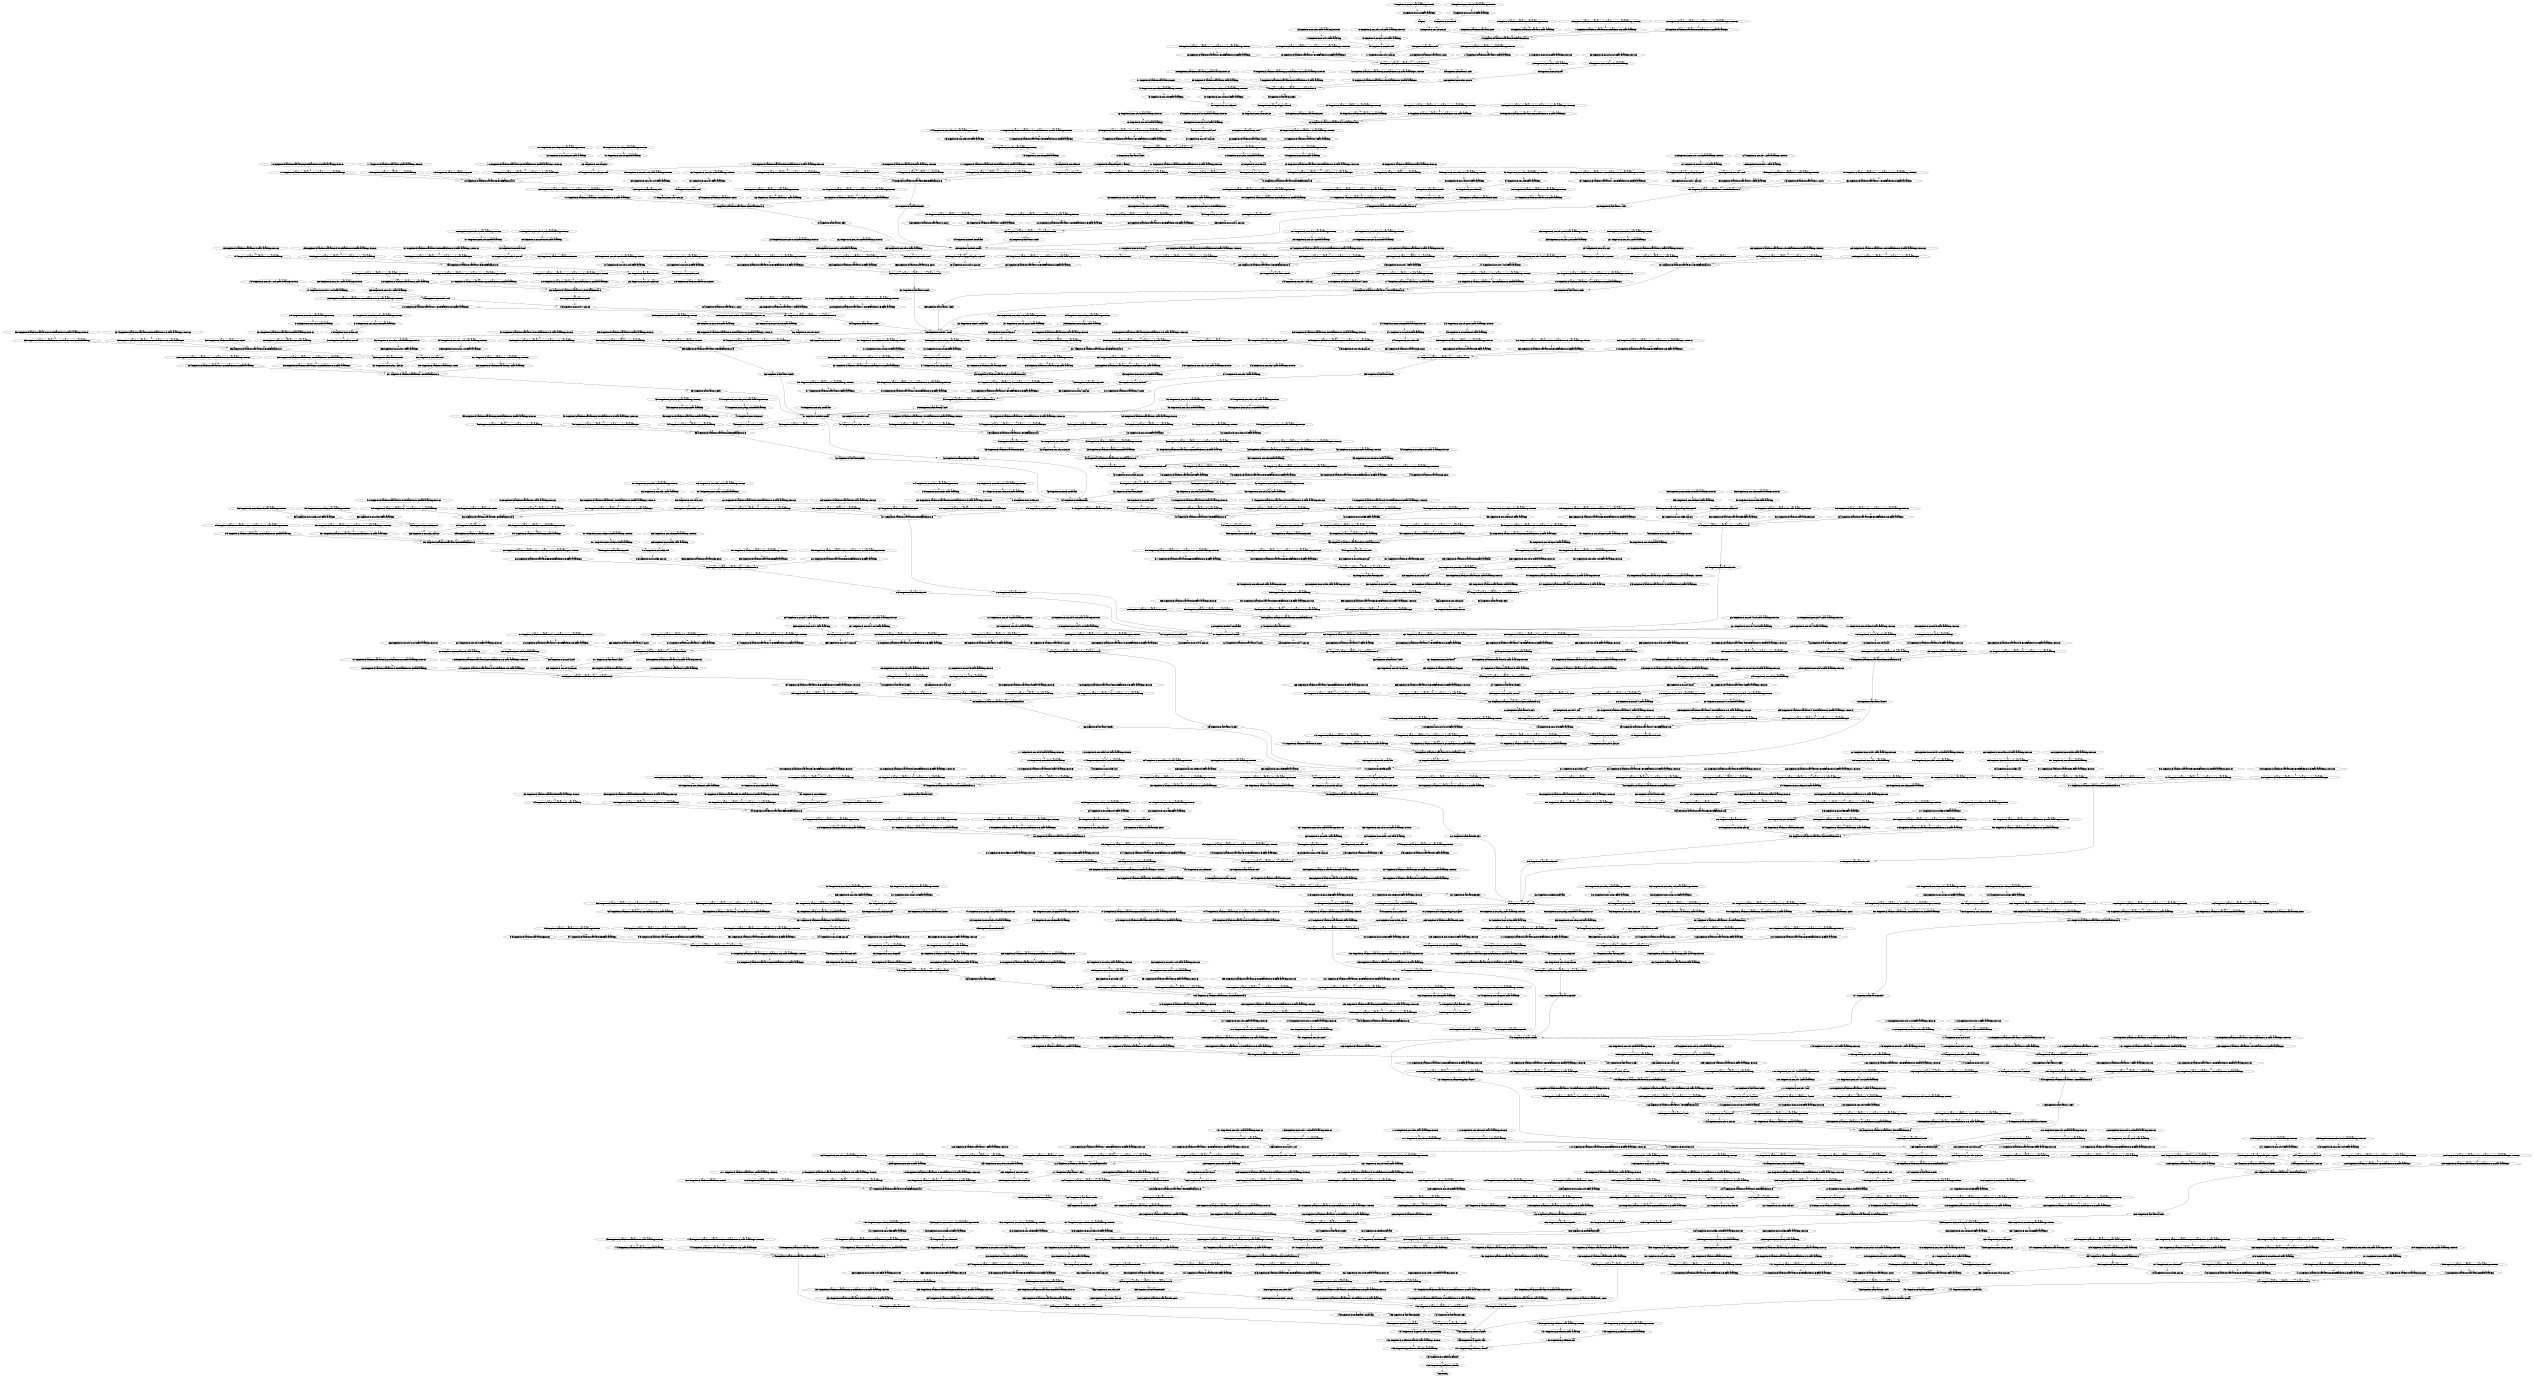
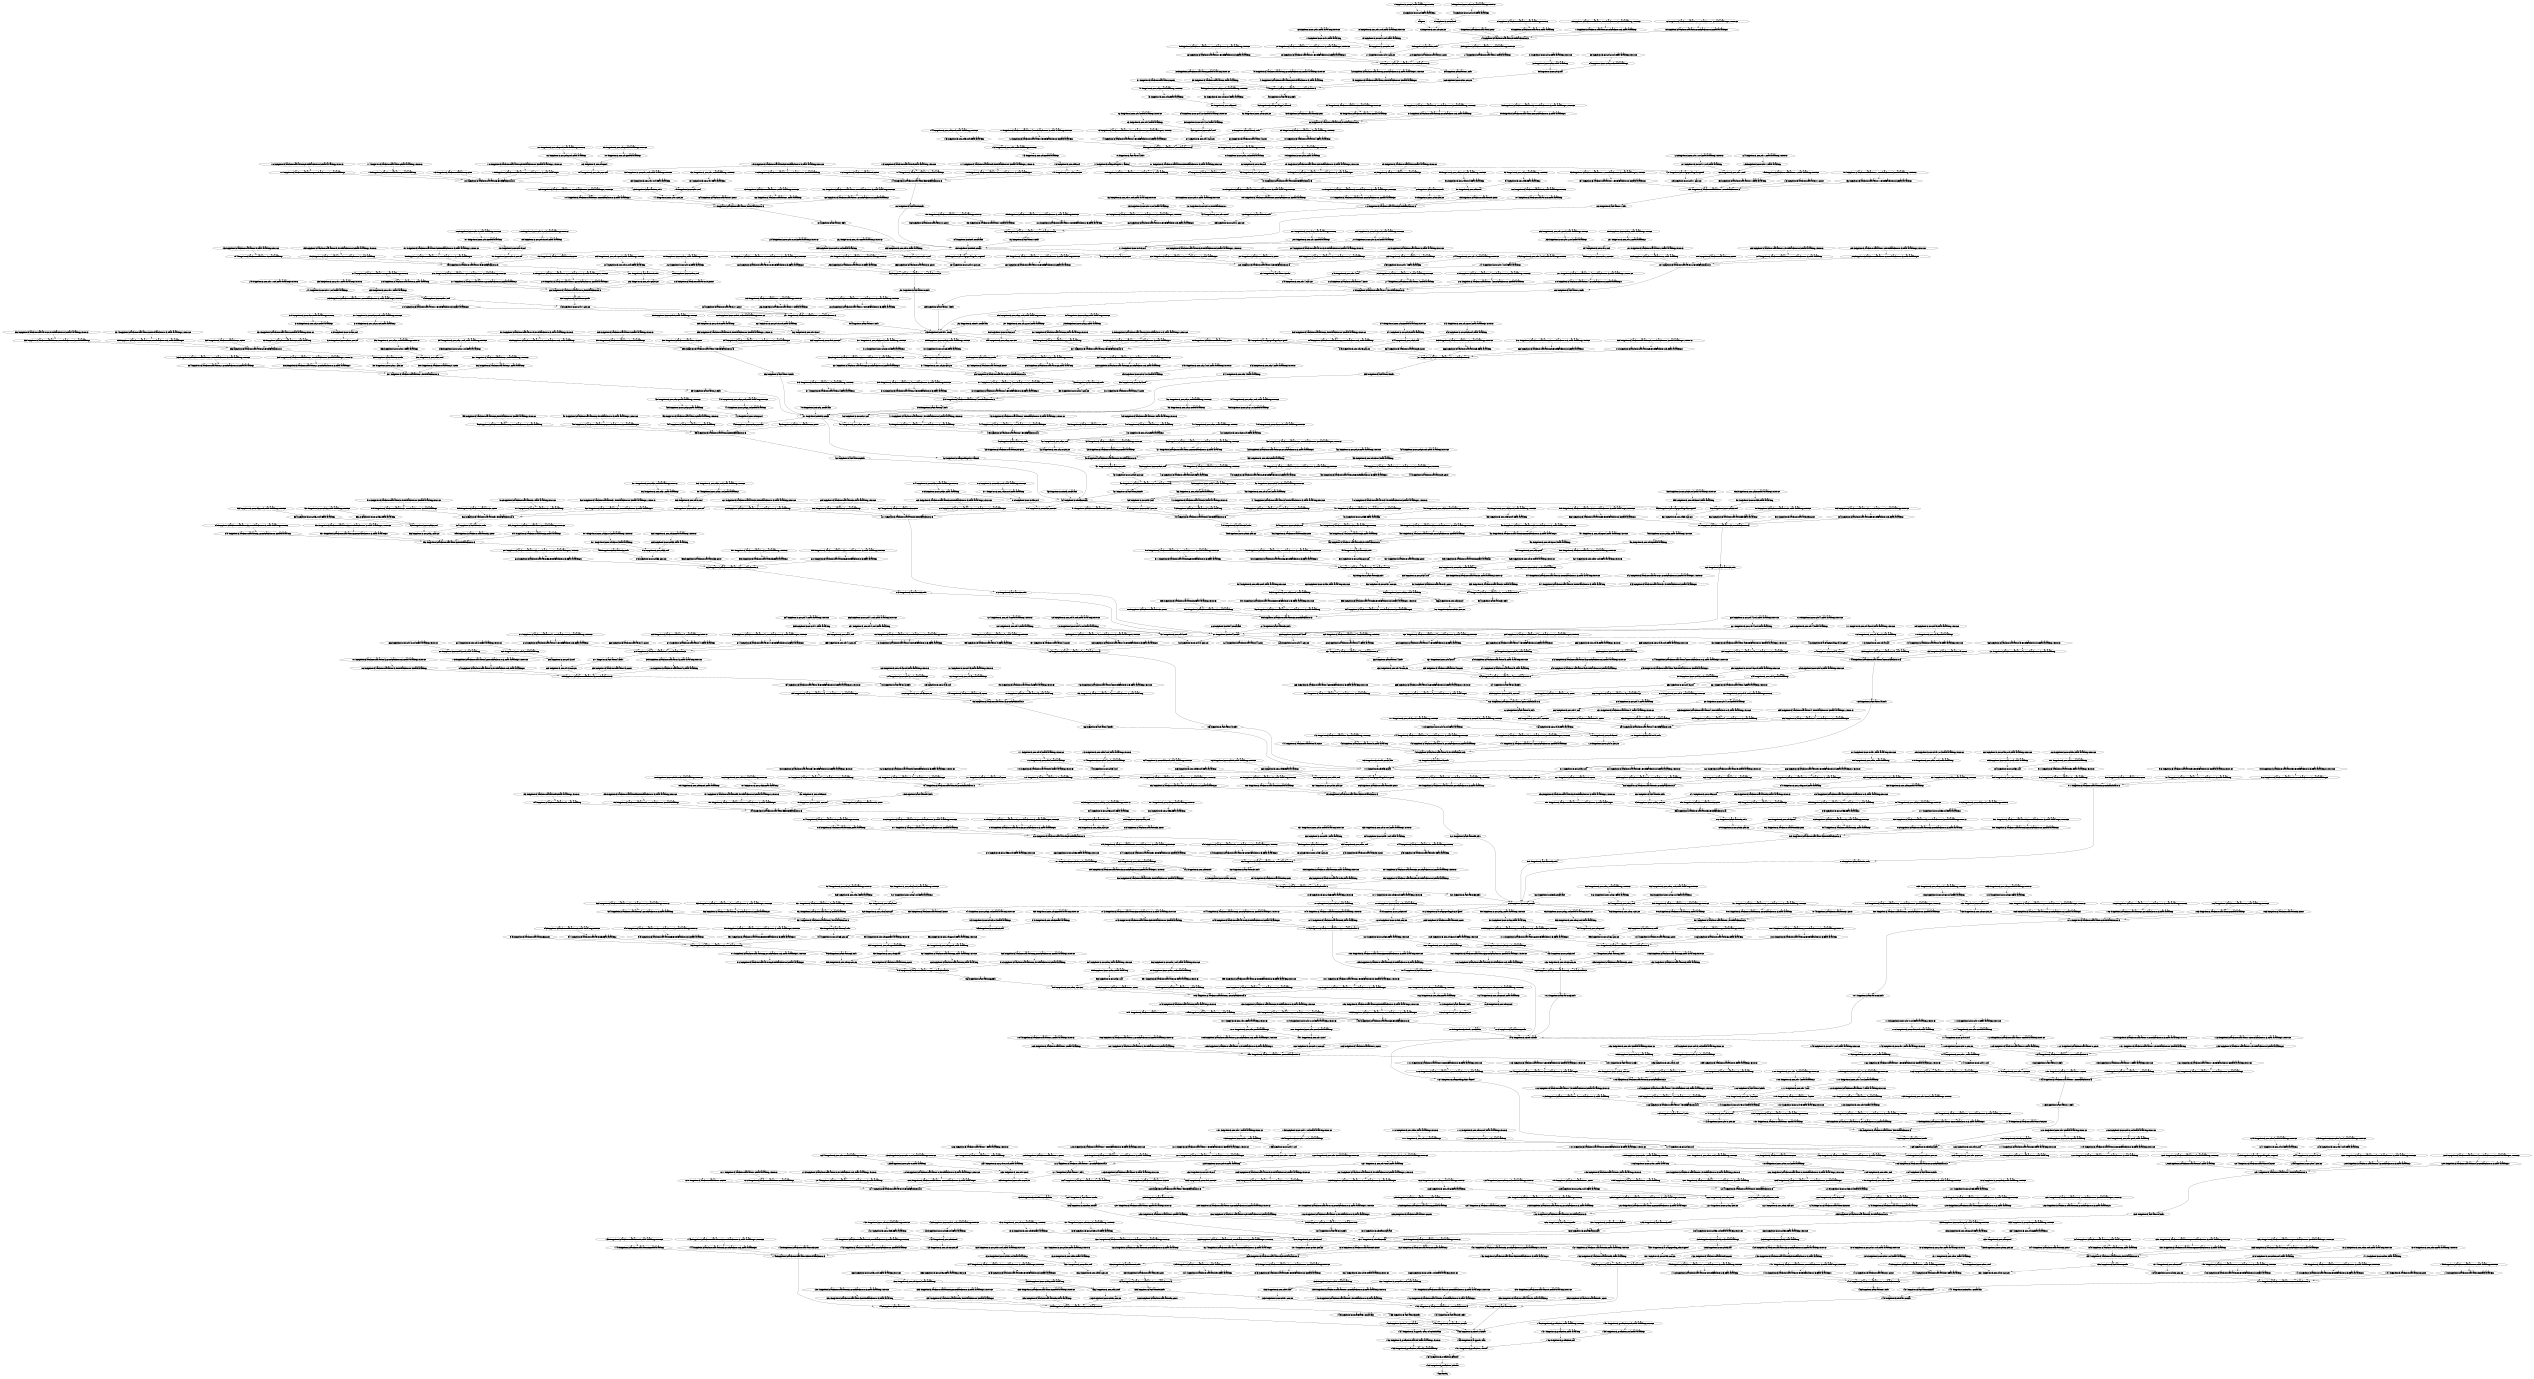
node "532 inception_v3/conv2d_32/ReadVariableOp": label "532 inception_v3/conv2d_32/ReadVariableOp" -> "532 predictions_v3/conv2d_32/ReadVariableOp"
node "858 reduction_v3/batch_normalization_52/FusedBatchNormV3": label "858 reduction_v3/batch_normalization_52/FusedBatchNormV3" -> "858 inception_v3/batch_normalization_52/FusedBatchNormV3"
node "843 inception_v3/batch_normalization_57/Mean": label "843 inception_v3/batch_normalization_57/Mean" -> "843 inception_v3/batch_normalization_57/Const"
node "1371 inception_v3/conv2d_88/ReadVariableOp": label "1371 inception_v3/conv2d_88/ReadVariableOp" -> "1471 inception_v3/conv2d_88/ReadVariableOp"
